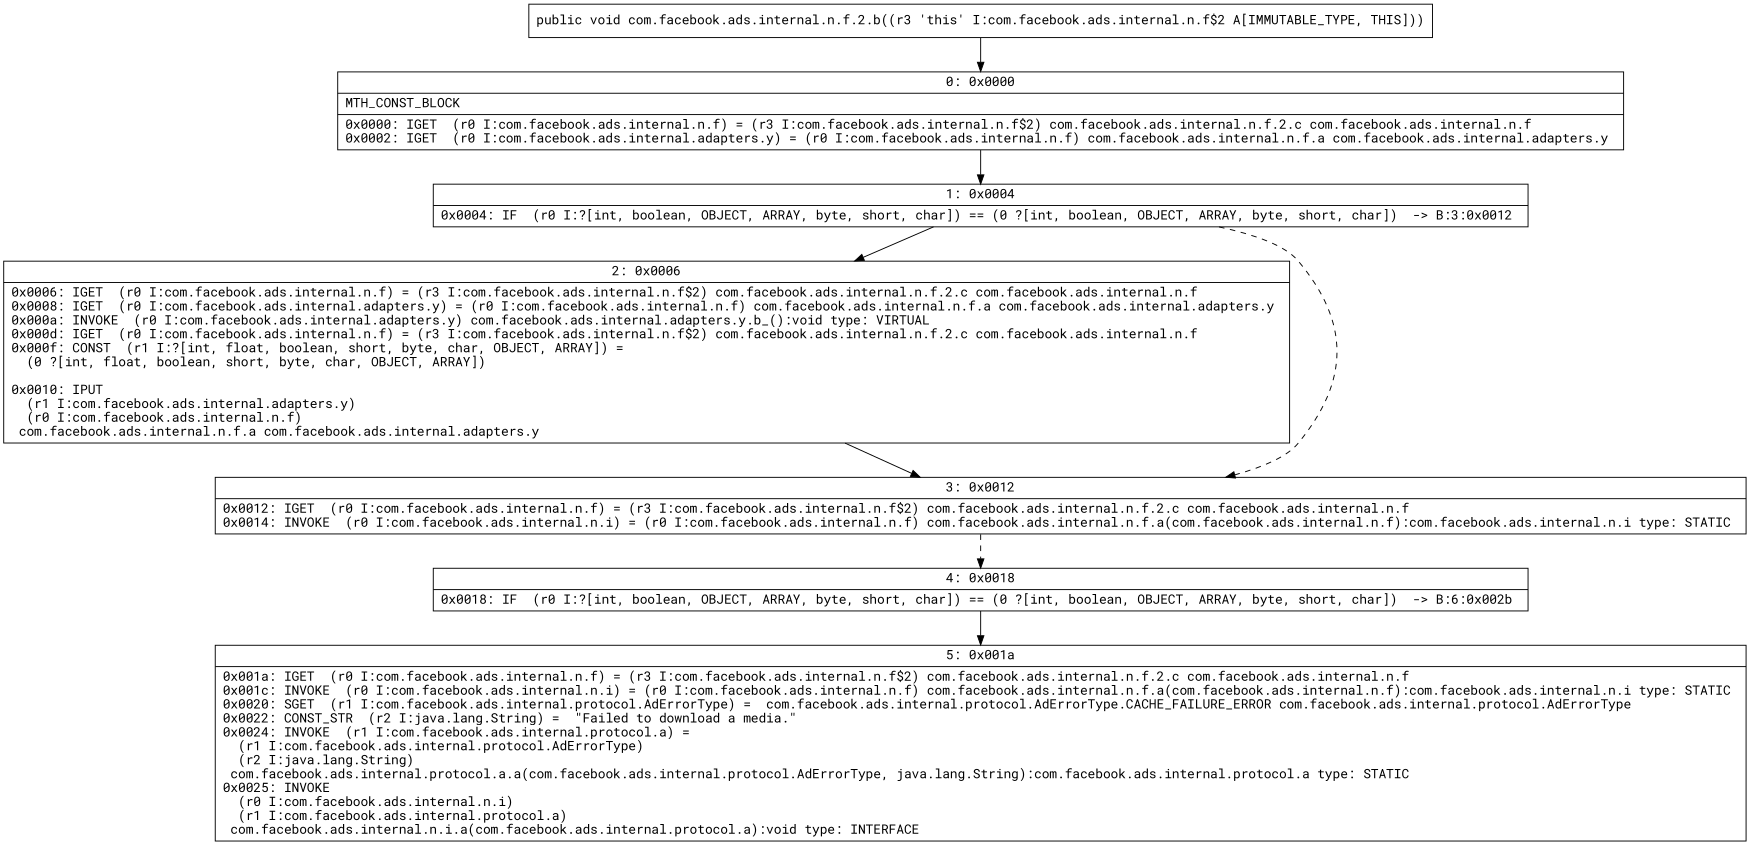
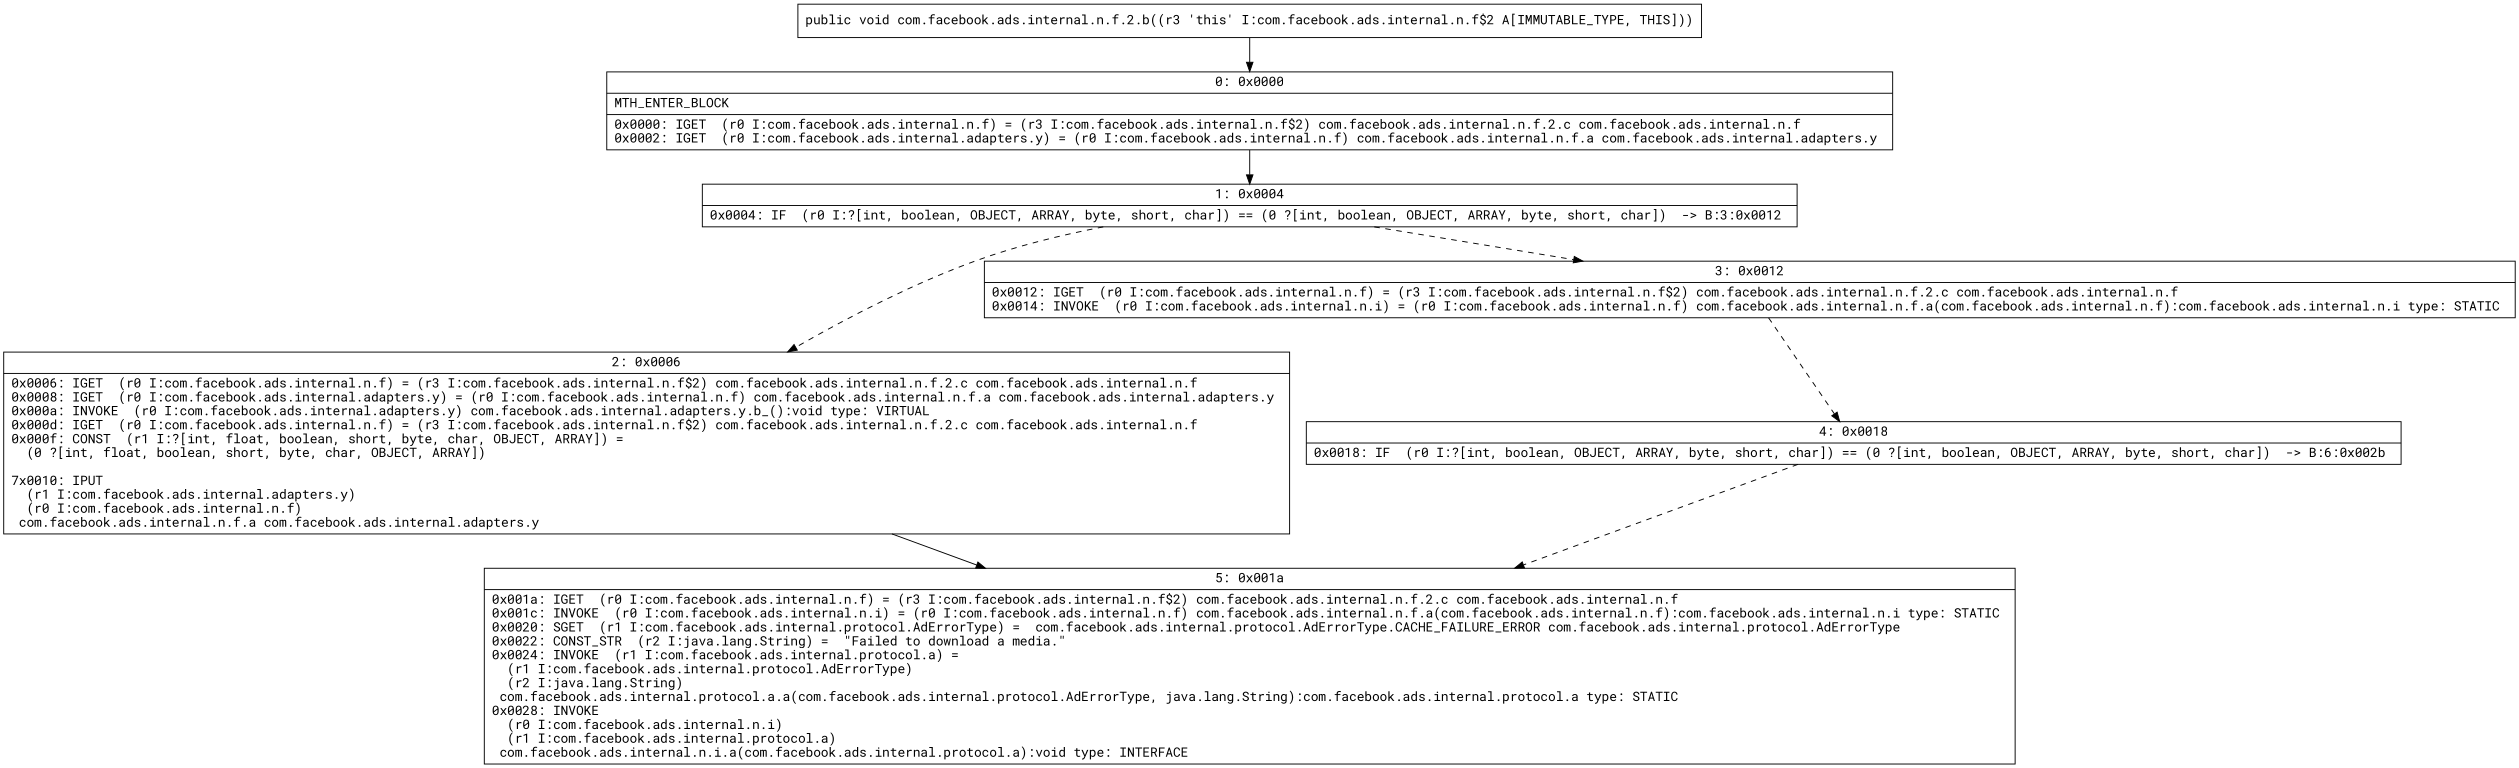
node "0: 0x0000": text "MTH_CONST_BLOCK" -> "MTH_ENTER_BLOCK"
edge "1: 0x0004" -> "2: 0x0006": style solid -> dashed
node "2: 0x0006": text "0x0010: IPUT" -> "7x0010: IPUT"
edge "2: 0x0006" -> "3: 0x0012": now "2: 0x0006" -> "5: 0x001a"
edge "4: 0x0018" -> "5: 0x001a": style solid -> dashed
node "5: 0x001a": text "0x0025: INVOKE" -> "0x0028: INVOKE"
